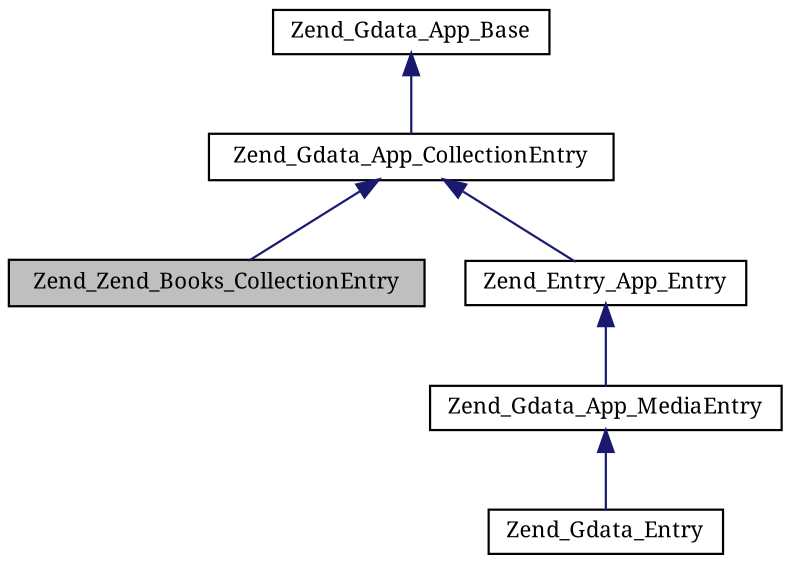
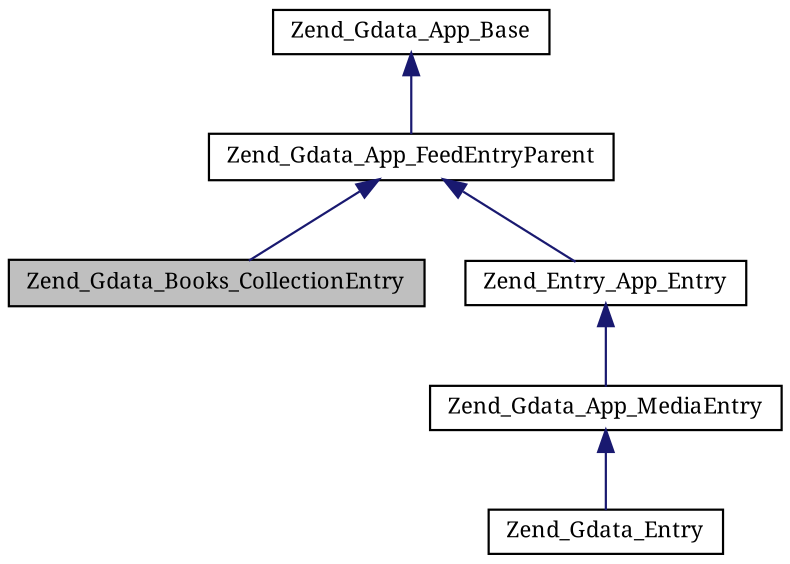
node "Zend_Gdata_App_CollectionEntry": label "Zend_Gdata_App_CollectionEntry" -> "Zend_Gdata_App_FeedEntryParent"
node "Zend_Zend_Books_CollectionEntry": label "Zend_Zend_Books_CollectionEntry" -> "Zend_Gdata_Books_CollectionEntry"
